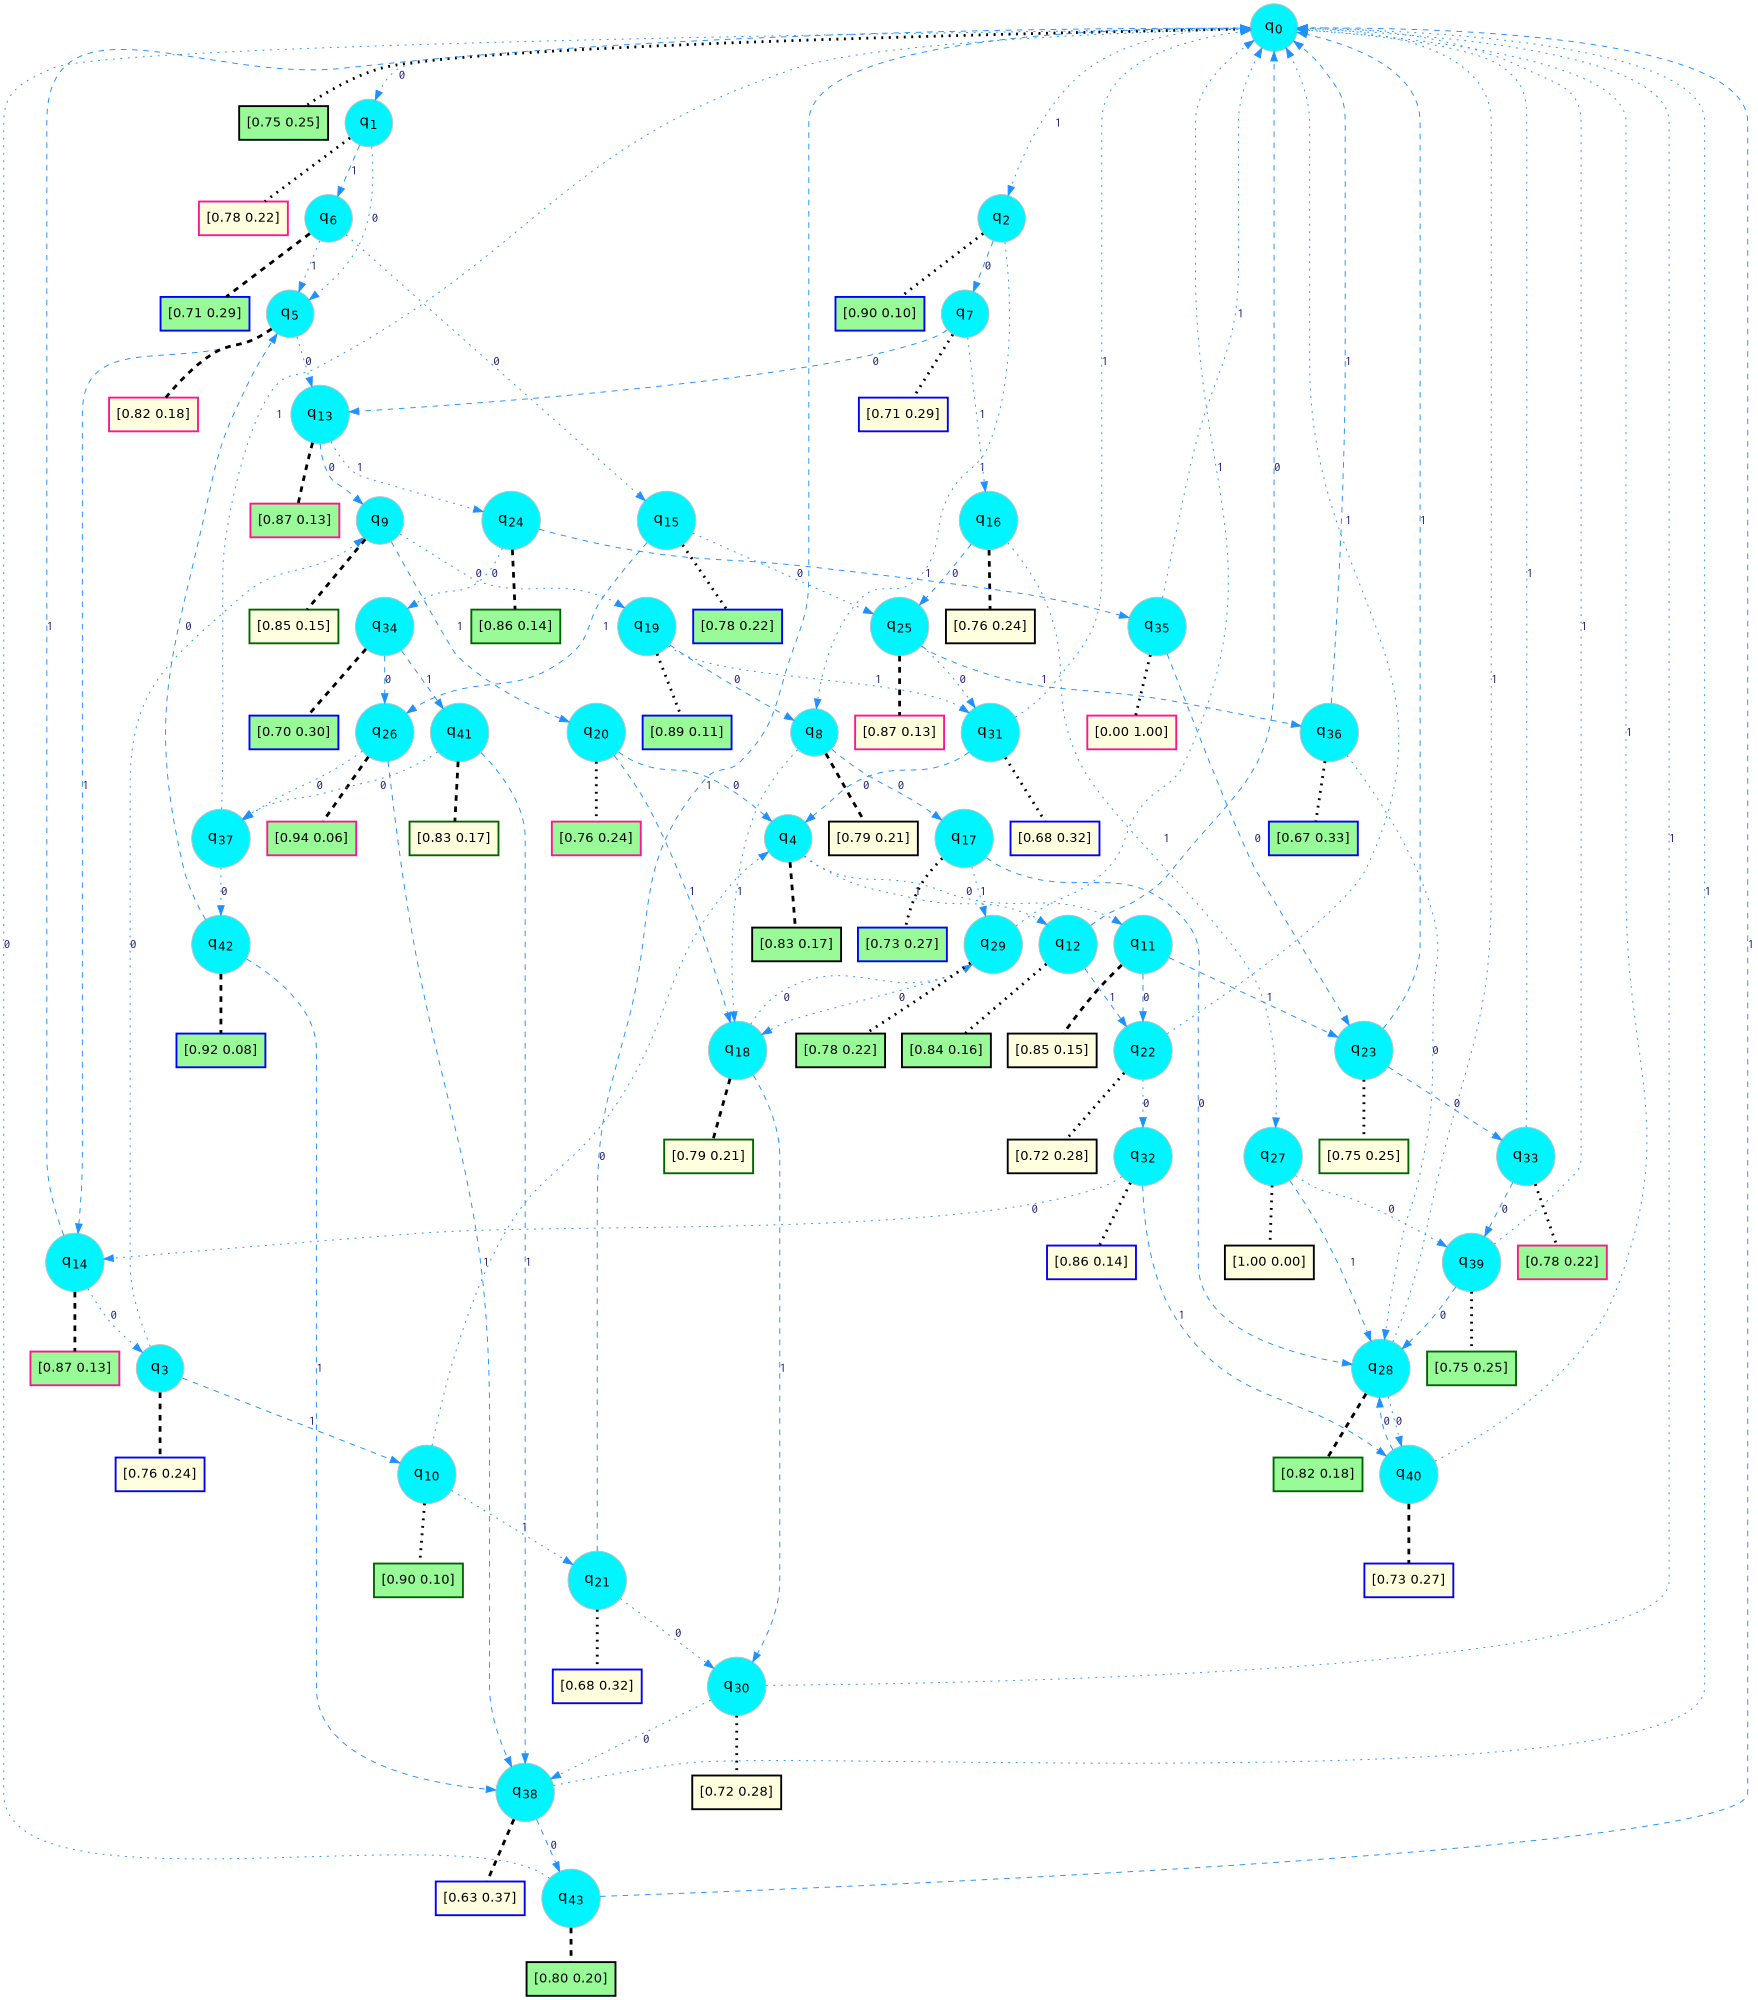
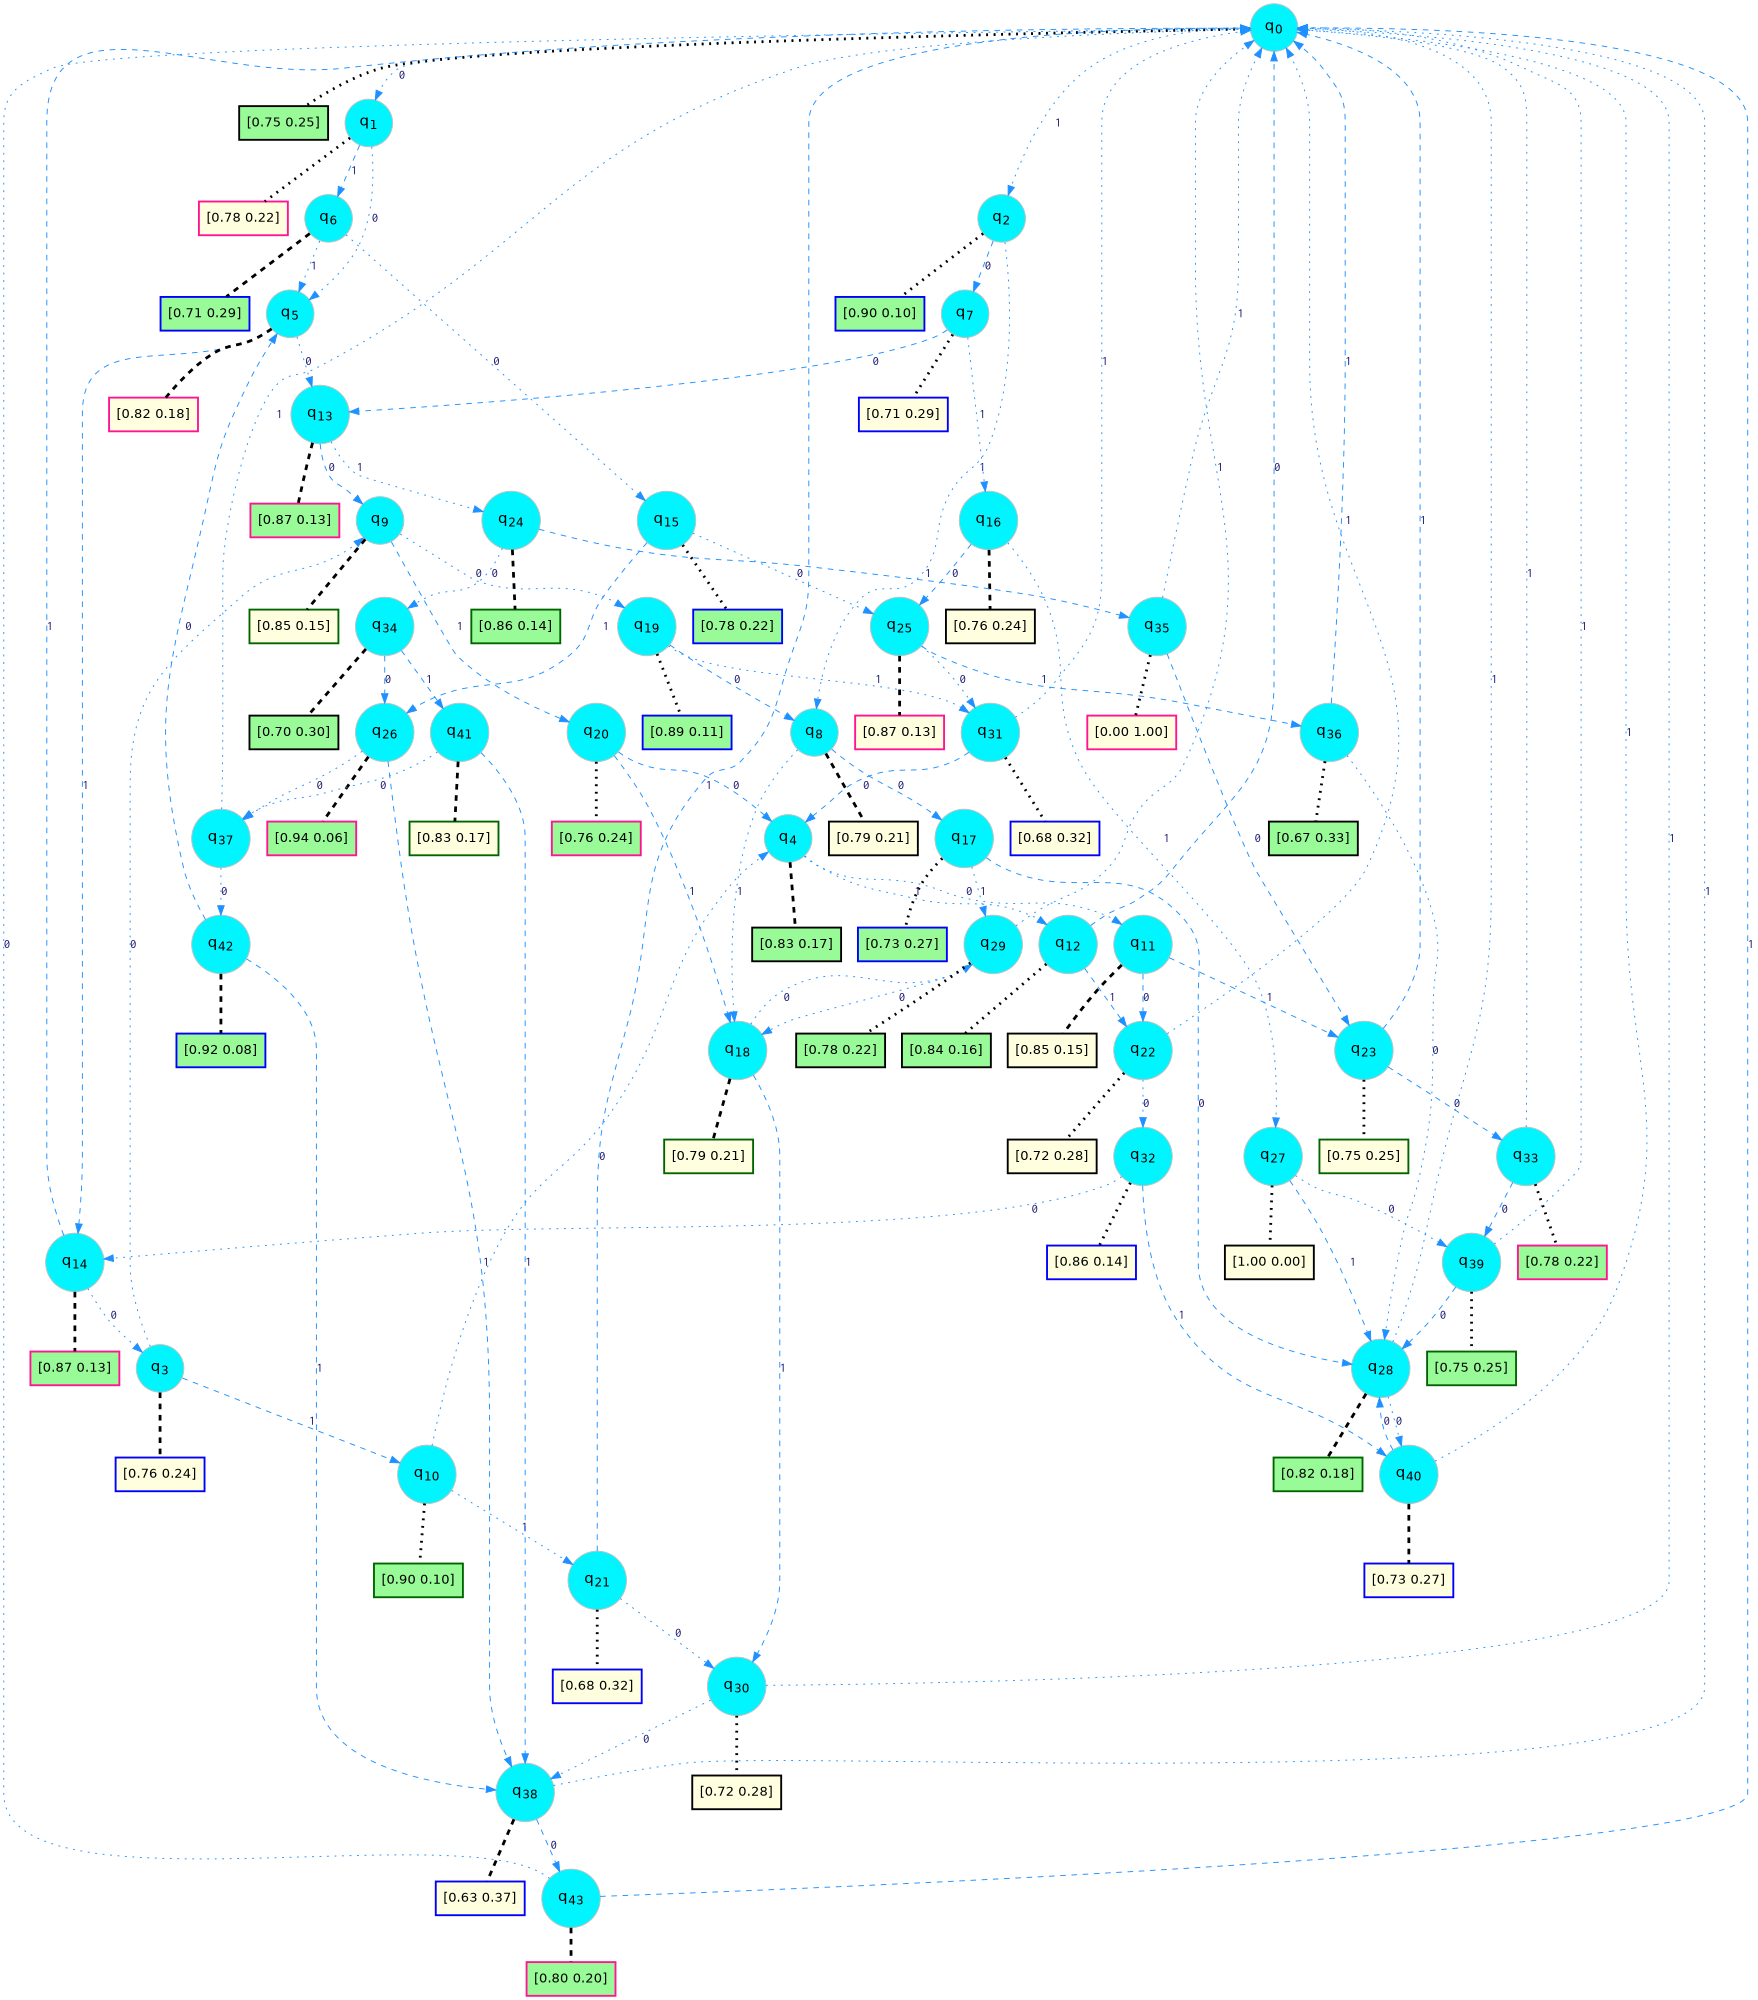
node "[0.70 0.30]": color blue -> black
node "[0.67 0.33]": color blue -> black
node "[0.80 0.20]": color black -> deeppink
